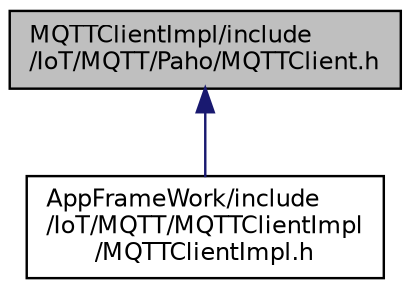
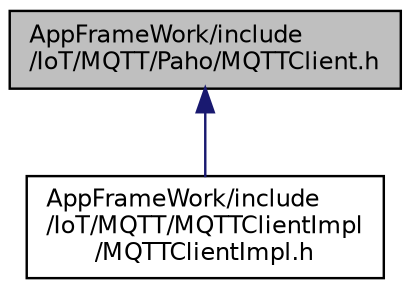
node "MQTTClientImpl/include /IoT/MQTT/Paho/MQTTClient.h": label "MQTTClientImpl/include /IoT/MQTT/Paho/MQTTClient.h" -> "AppFrameWork/include /IoT/MQTT/Paho/MQTTClient.h"
